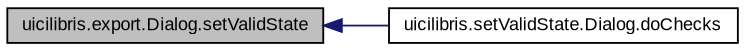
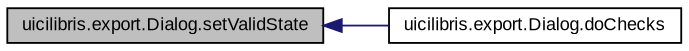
node "uicilibris.setValidState.Dialog.doChecks": label "uicilibris.setValidState.Dialog.doChecks" -> "uicilibris.export.Dialog.doChecks"
